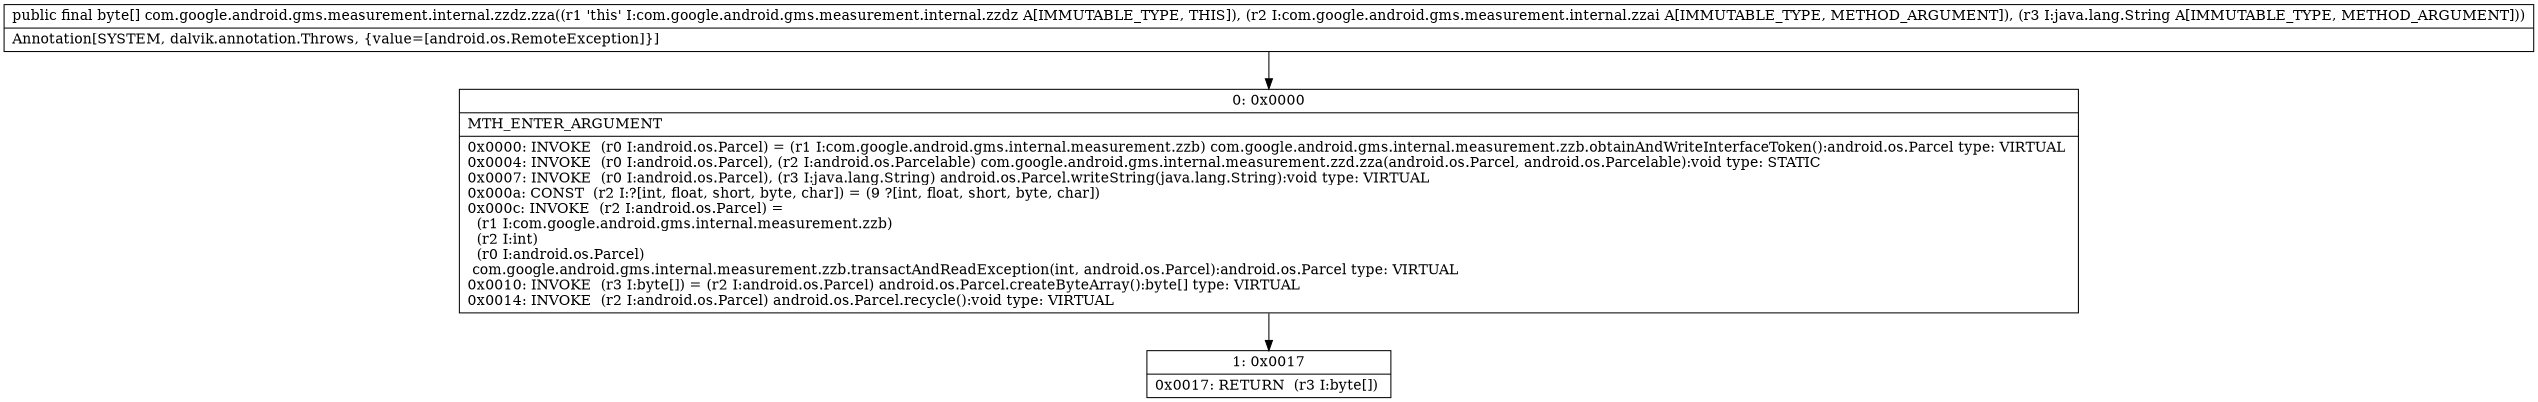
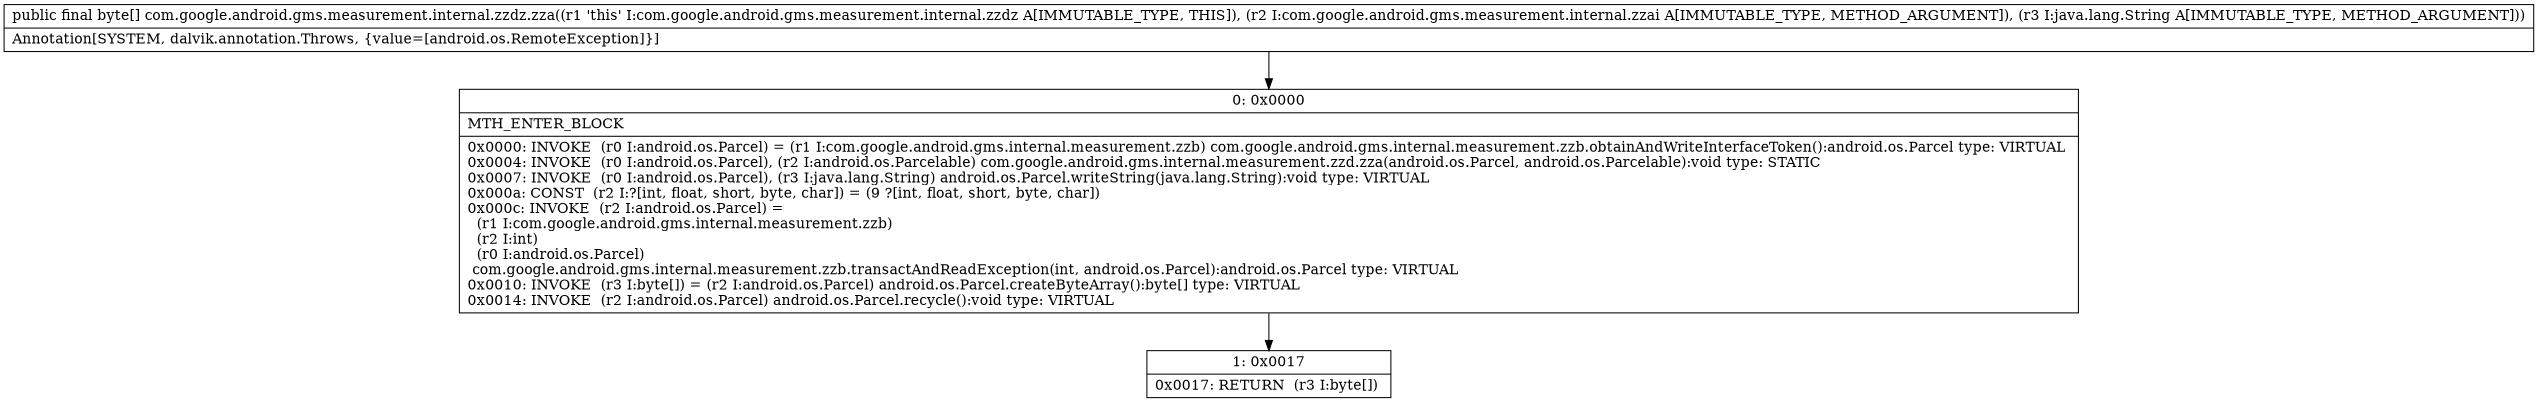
node "0: 0x0000": text "MTH_ENTER_ARGUMENT" -> "MTH_ENTER_BLOCK"
